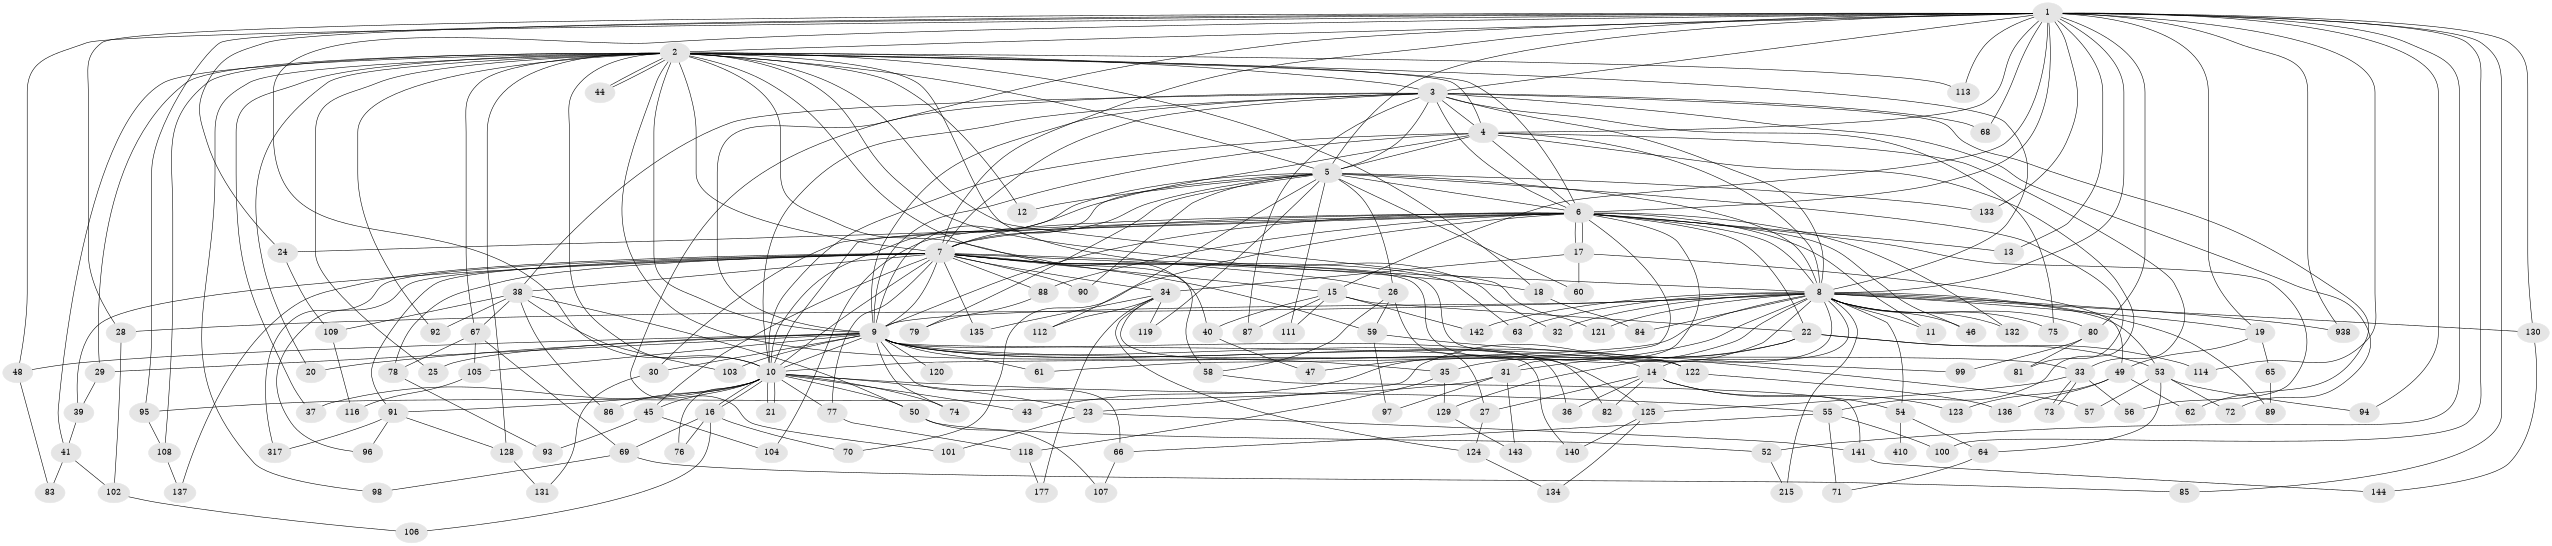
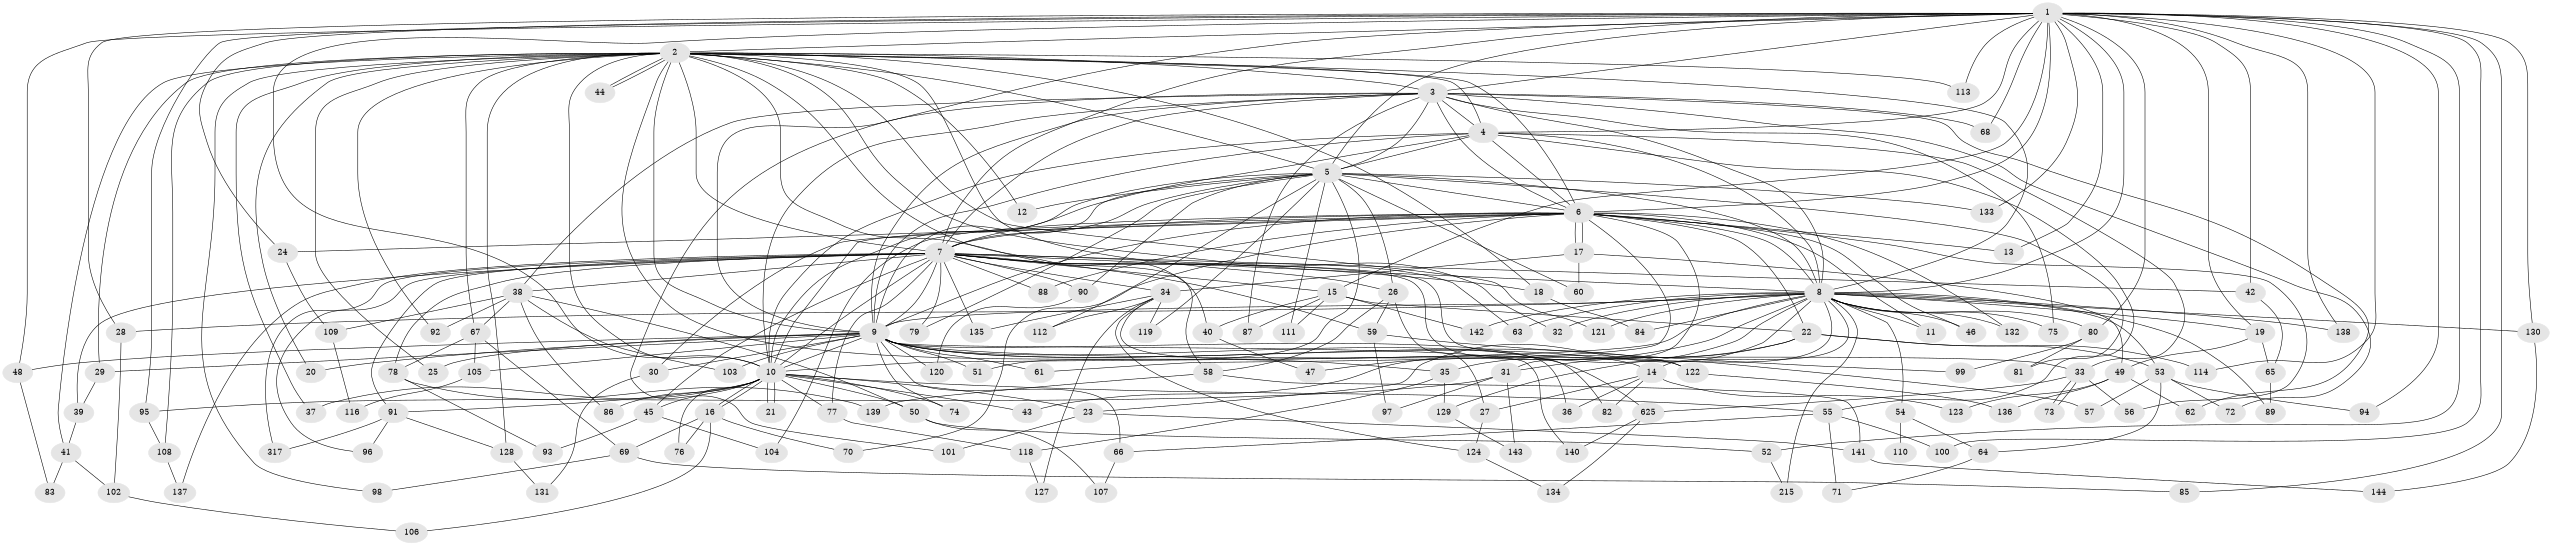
node "42": added
edge "90" -- "120": added
edge "88" -- "79": now "7" -- "79"
node "938": label "938" -> "138"
node "51": added
edge "14" -- "54": removed
node "139": added
node "125": label "125" -> "625"
node "410": label "410" -> "110"
node "177": label "177" -> "127"
